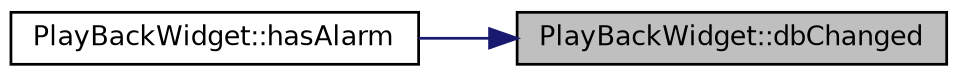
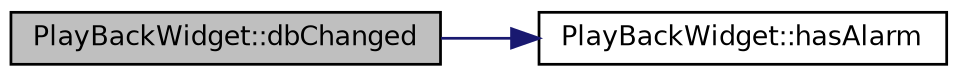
edge "PlayBackWidget::hasAlarm" -> "PlayBackWidget::dbChanged": reversed
